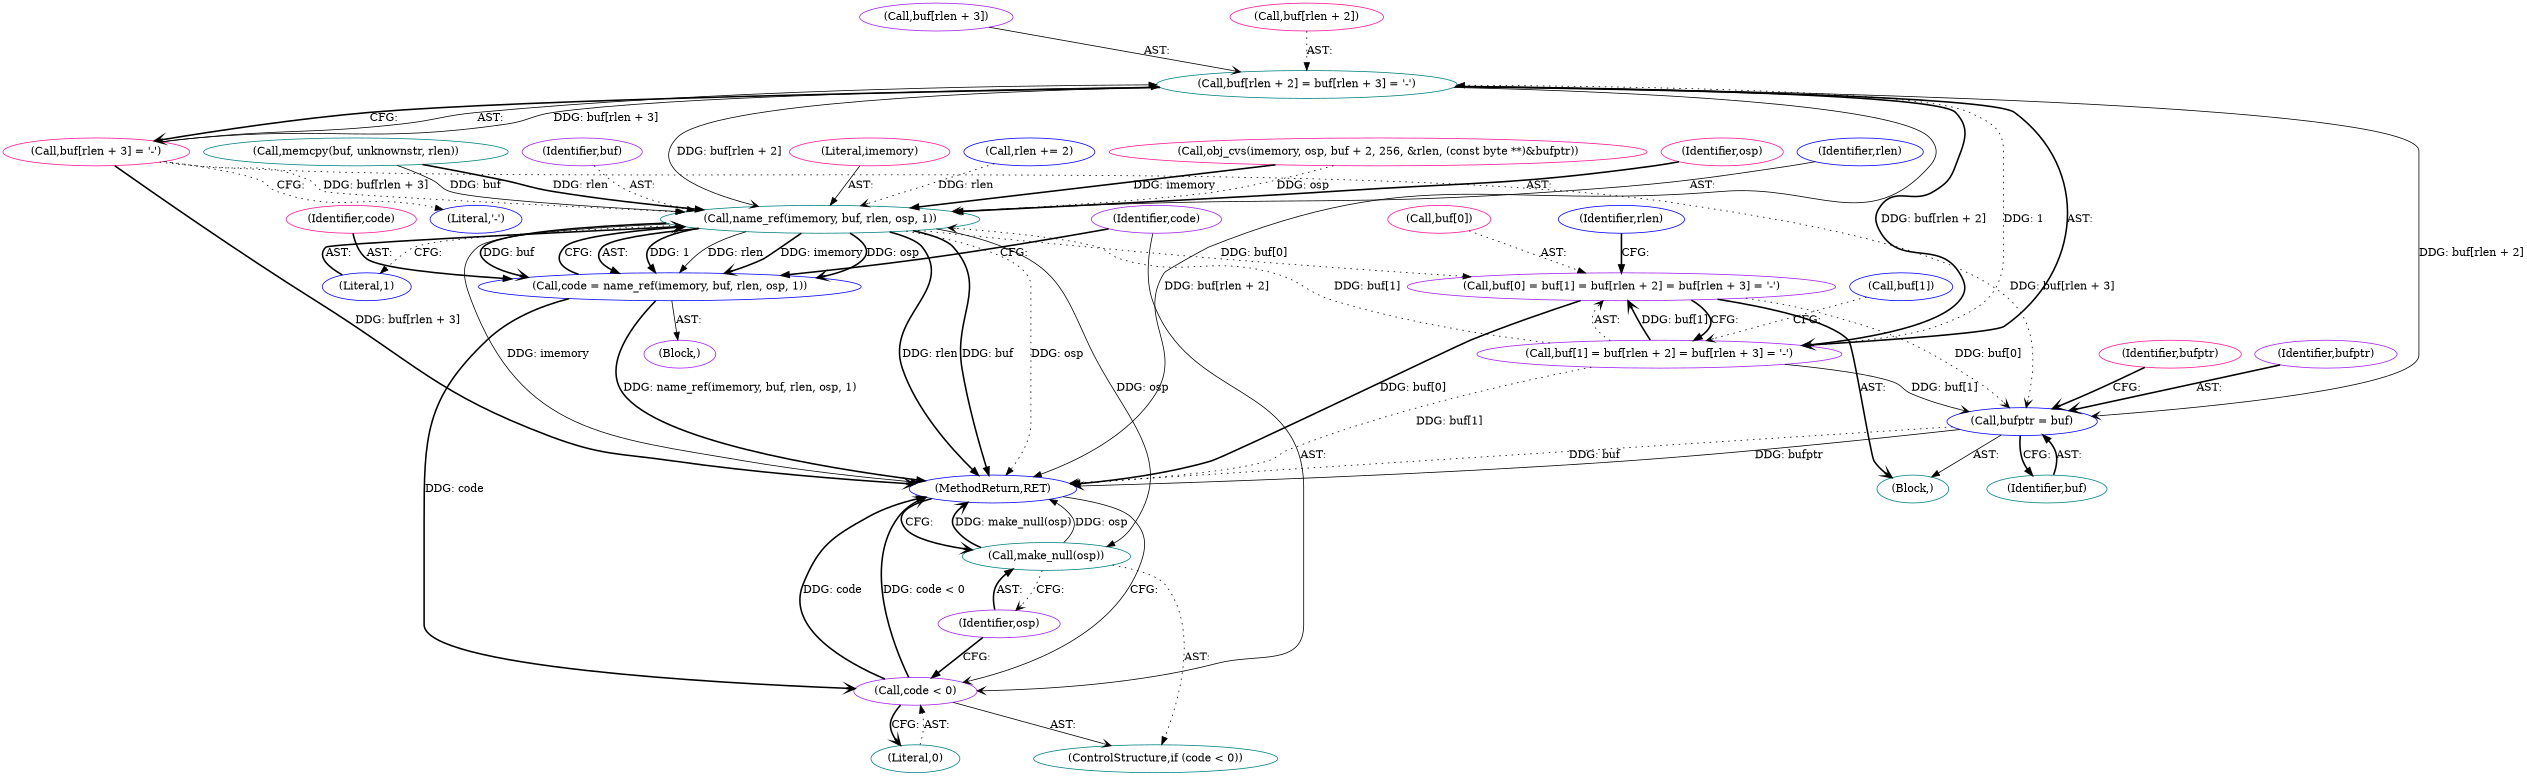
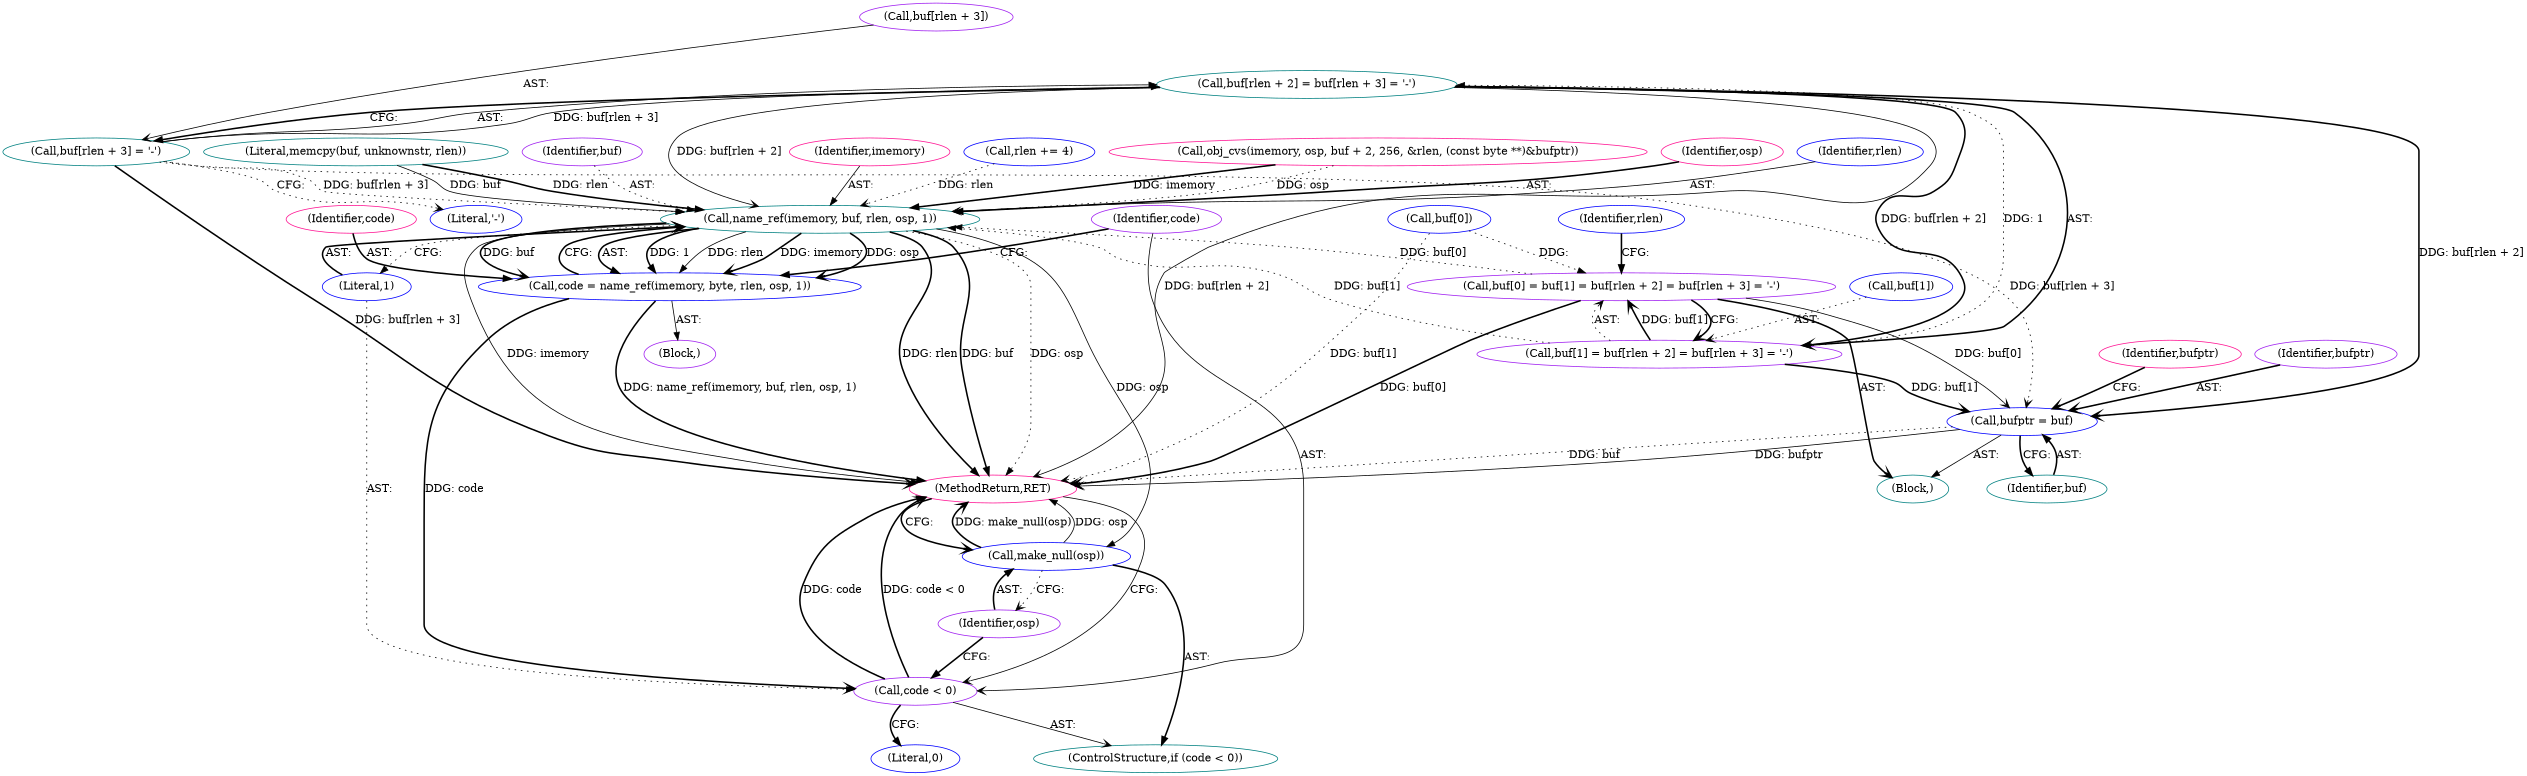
node "(Call,buf[rlen + 2])": removed
edge "(Call,buf[rlen + 3])" -> "(Call,buf[rlen + 2] = buf[rlen + 3] = '-')": now "(Call,buf[rlen + 3])" -> "(Call,buf[rlen + 3] = '-')"
edge "(Call,buf[rlen + 2] = buf[rlen + 3] = '-')" -> "(Call,buf[rlen + 3] = '-')": arrowhead vee -> normal
edge "(Call,buf[rlen + 2] = buf[rlen + 3] = '-')" -> "(Call,bufptr = buf)": style solid -> bold
node "(Call,buf[rlen + 3] = '-')": color deeppink -> teal
node "(Call,memcpy(buf, unknownstr, rlen))": label "(Call,memcpy(buf, unknownstr, rlen))" -> "(Literal,memcpy(buf, unknownstr, rlen))"
node "(Literal,imemory)": label "(Literal,imemory)" -> "(Identifier,imemory)"
node "(Call,rlen += 2)": label "(Call,rlen += 2)" -> "(Call,rlen += 4)"
edge "(Call,buf[rlen + 2] = buf[rlen + 3] = '-')" -> "(MethodReturn,RET)": arrowhead normal -> vee
edge "(Call,buf[rlen + 3] = '-')" -> "(Literal,'-')": arrowhead normal -> vee
node "(Call,buf[0])": color deeppink -> blue
edge "(Call,buf[0])" -> "(Call,buf[0] = buf[1] = buf[rlen + 2] = buf[rlen + 3] = '-')": label "AST: " -> "DDG: "
edge "(Call,name_ref(imemory, buf, rlen, osp, 1))" -> "(Call,buf[0] = buf[1] = buf[rlen + 2] = buf[rlen + 3] = '-')": reversed
edge "(Call,buf[1] = buf[rlen + 2] = buf[rlen + 3] = '-')" -> "(Call,name_ref(imemory, buf, rlen, osp, 1))": arrowhead vee -> normal
node "(Call,code = name_ref(imemory, buf, rlen, osp, 1))": label "(Call,code = name_ref(imemory, buf, rlen, osp, 1))" -> "(Call,code = name_ref(imemory, byte, rlen, osp, 1))"
edge "(Call,buf[0] = buf[1] = buf[rlen + 2] = buf[rlen + 3] = '-')" -> "(Call,buf[1] = buf[rlen + 2] = buf[rlen + 3] = '-')": arrowhead normal -> vee
edge "(Call,buf[1])" -> "(Call,buf[1] = buf[rlen + 2] = buf[rlen + 3] = '-')": label "CFG: " -> "AST: "
edge "(Call,buf[0] = buf[1] = buf[rlen + 2] = buf[rlen + 3] = '-')" -> "(Call,bufptr = buf)": style dotted -> solid
edge "(Call,buf[1] = buf[rlen + 2] = buf[rlen + 3] = '-')" -> "(Call,bufptr = buf)": style solid -> bold
edge "(Call,buf[0] = buf[1] = buf[rlen + 2] = buf[rlen + 3] = '-')" -> "(MethodReturn,RET)": arrowhead normal -> vee
edge "(Call,buf[1] = buf[rlen + 2] = buf[rlen + 3] = '-')" -> "(MethodReturn,RET)": now "(Call,buf[0])" -> "(MethodReturn,RET)"
node "(MethodReturn,RET)": color blue -> deeppink
node "(Call,make_null(osp))": color teal -> blue
edge "(Call,make_null(osp))" -> "(ControlStructure,if (code < 0))": style dotted -> bold
edge "(Call,code < 0)" -> "(Literal,0)": arrowhead vee -> normal
edge "(Literal,0)" -> "(Call,code < 0)": now "(Literal,1)" -> "(Call,code < 0)"
node "(Literal,0)": color teal -> blue
